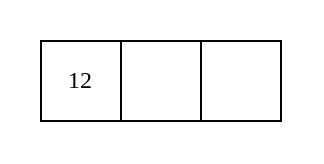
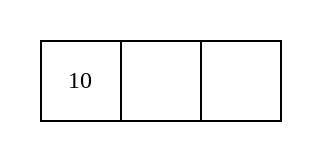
node "12": label "12" -> "10"
